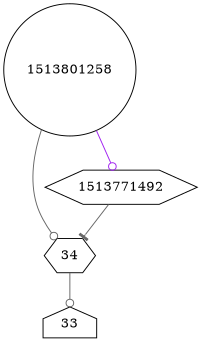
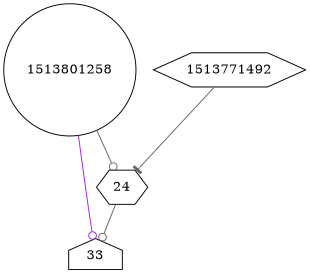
edge "1513801258" -> "1513771492": now "1513801258" -> "33"
node "34": label "34" -> "24"
